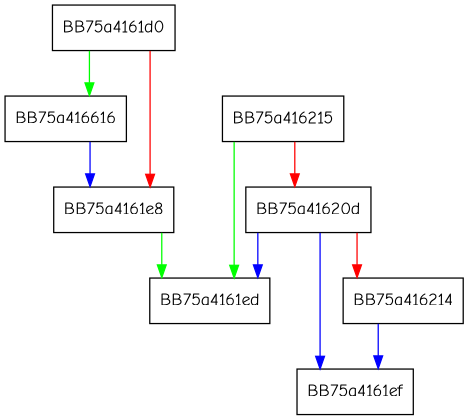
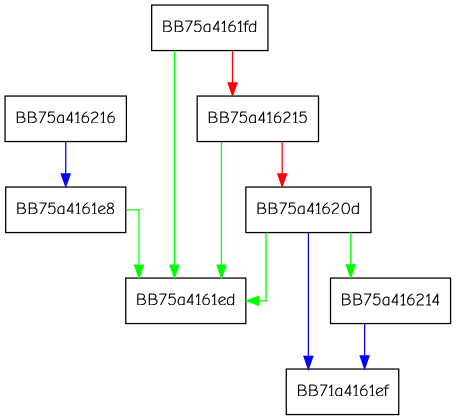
node "BB75a4161d0": removed
node "BB75a4161fd": added
node "BB75a416616": label "BB75a416616" -> "BB75a416216"
edge "BB75a41620d" -> "BB75a4161ed": color blue -> green
edge "BB75a41620d" -> "BB75a416214": color red -> green
node "BB75a4161ef": label "BB75a4161ef" -> "BB71a4161ef"
